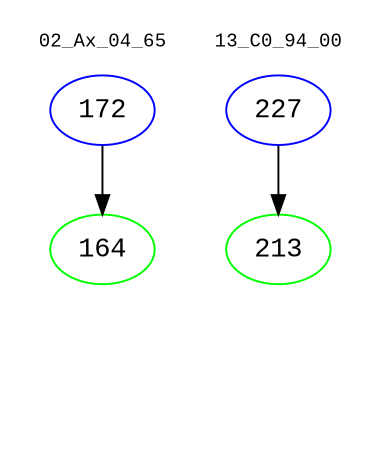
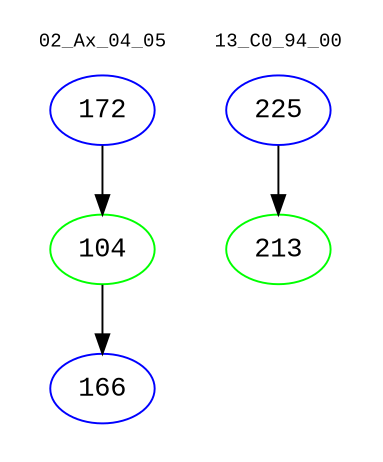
cluster "02_Ax_04_65": label "02_Ax_04_65" -> "02_Ax_04_05"
node "227": label "227" -> "225"
node "164": label "164" -> "104"
node "166": added
